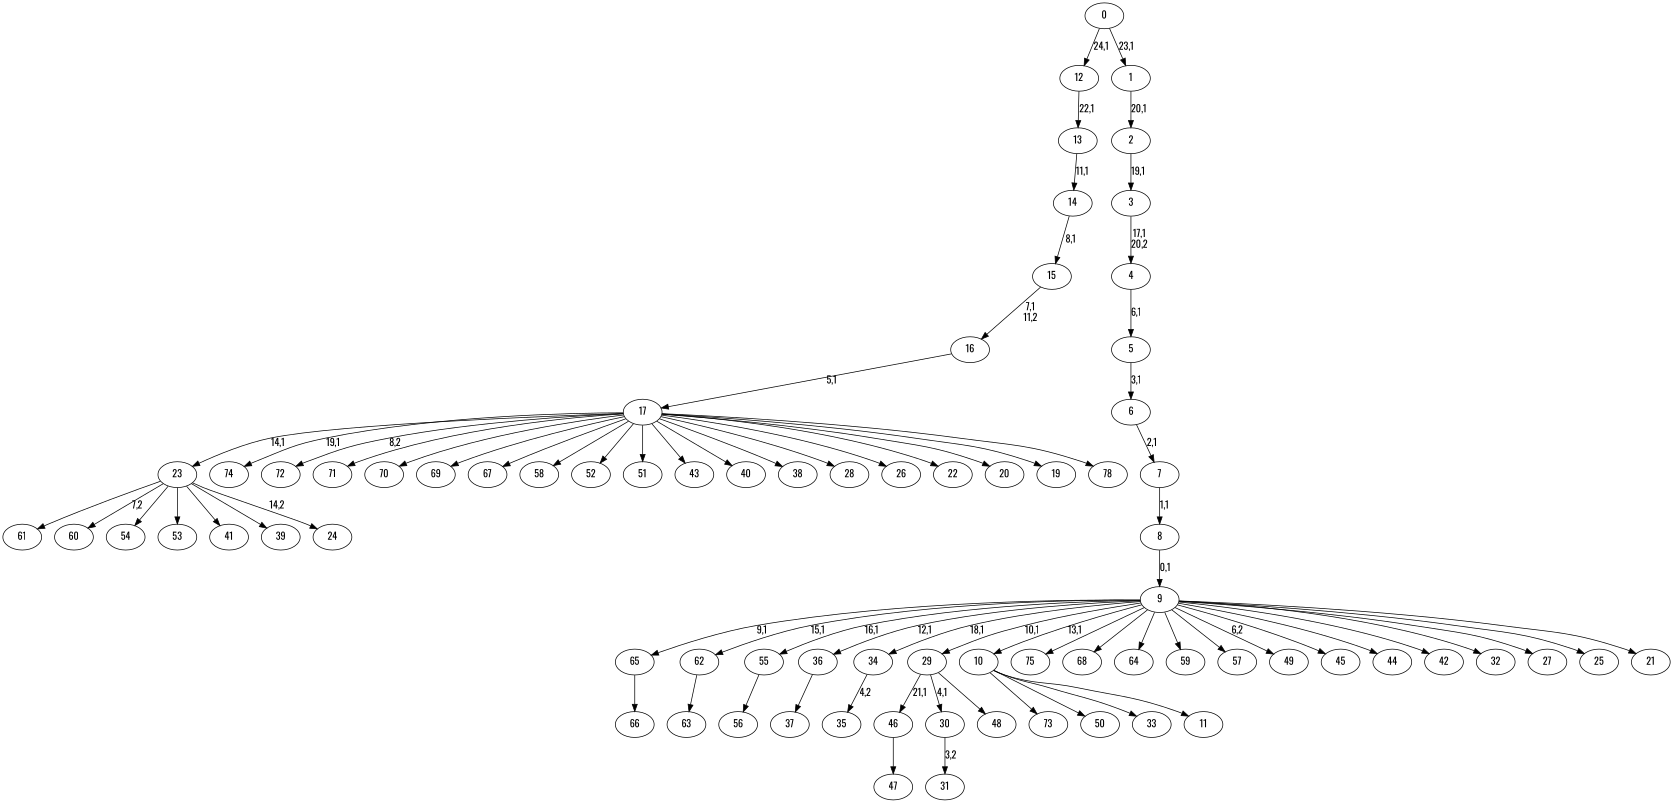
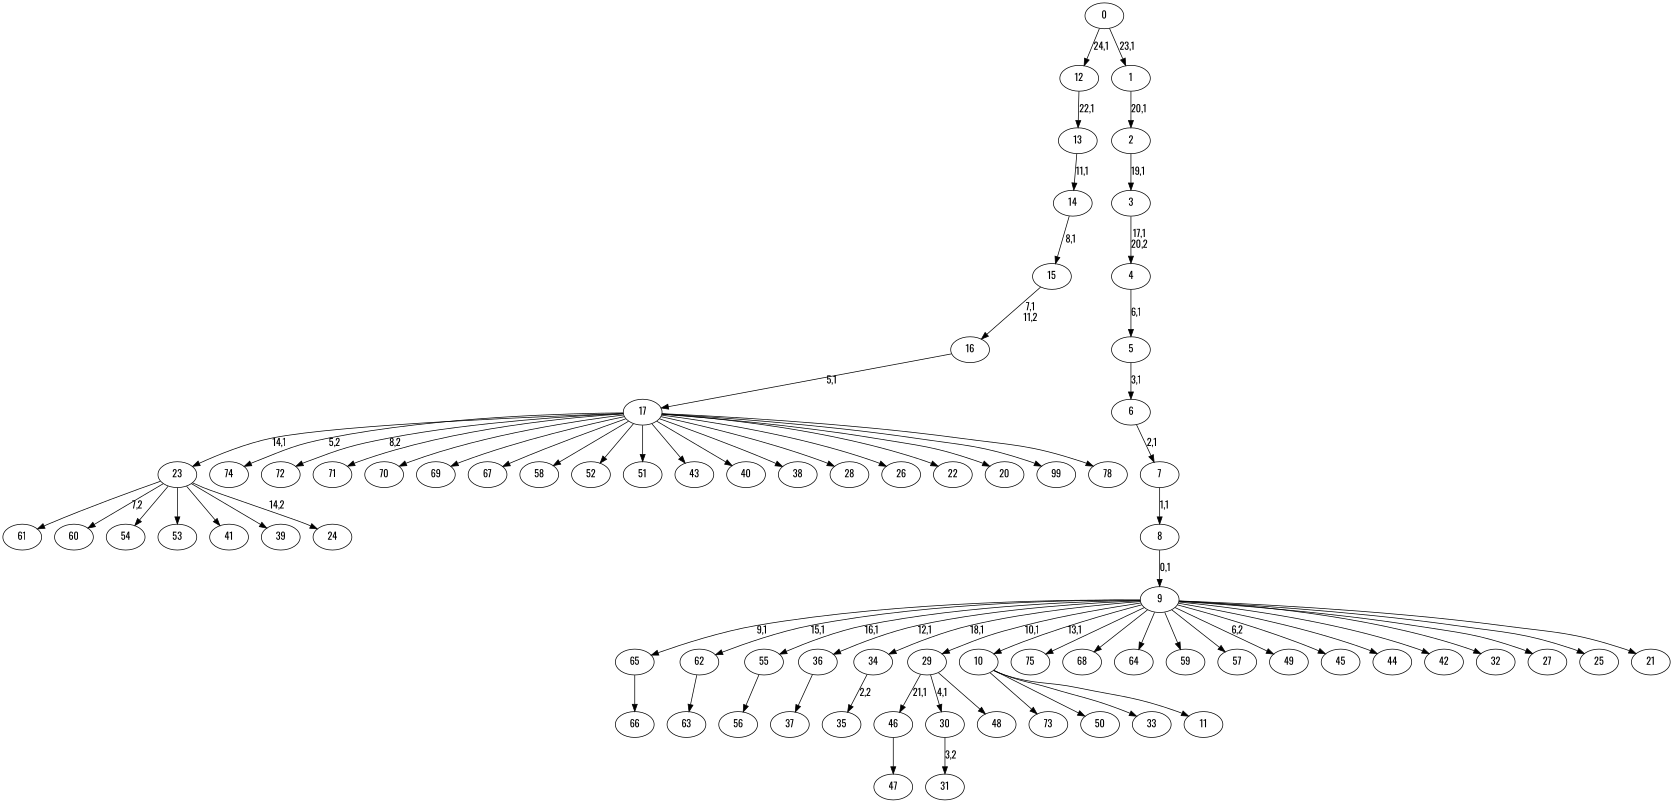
edge "17" -> "74": label "19,1" -> "5,2"
node "19": label "19" -> "99"
edge "34" -> "35": label "4,2" -> "2,2"
